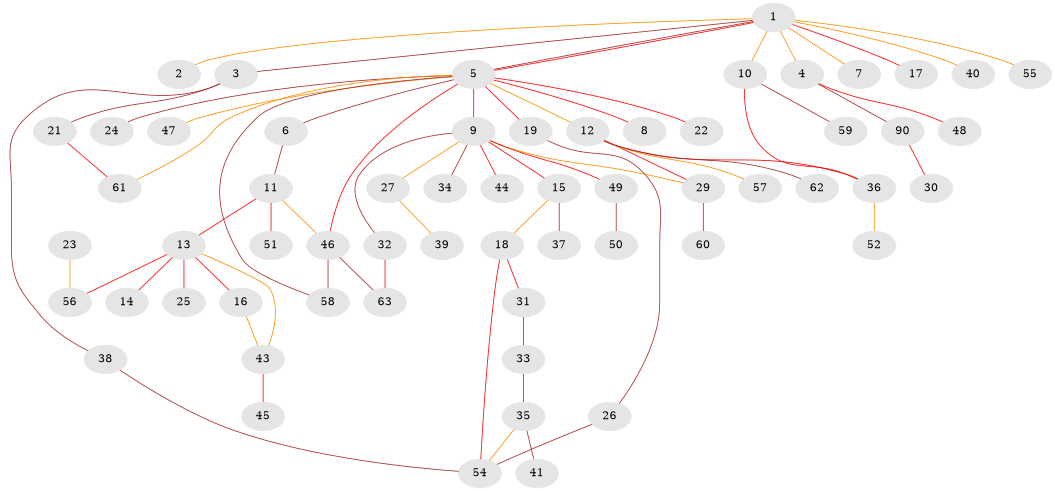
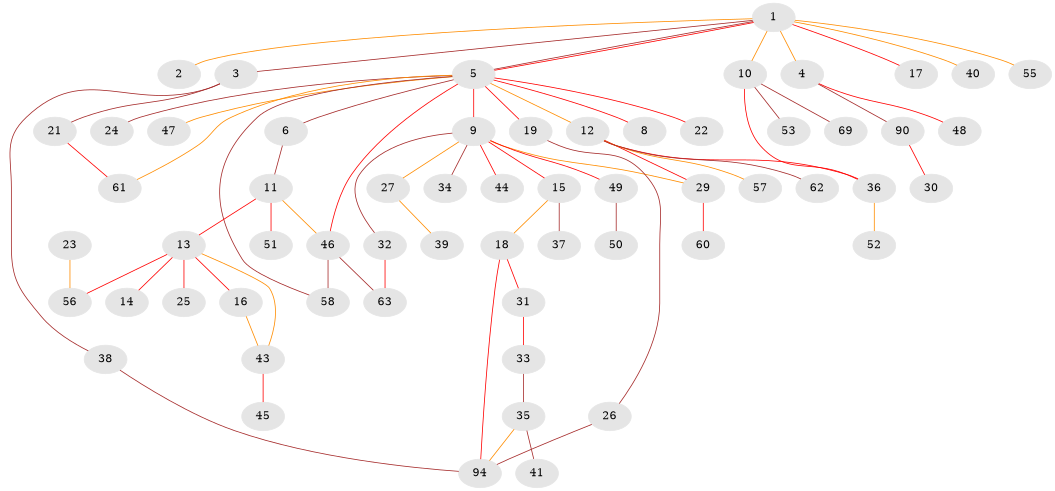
node "7": removed
node "53": added
node "59": label "59" -> "69"
node "54": label "54" -> "94"
